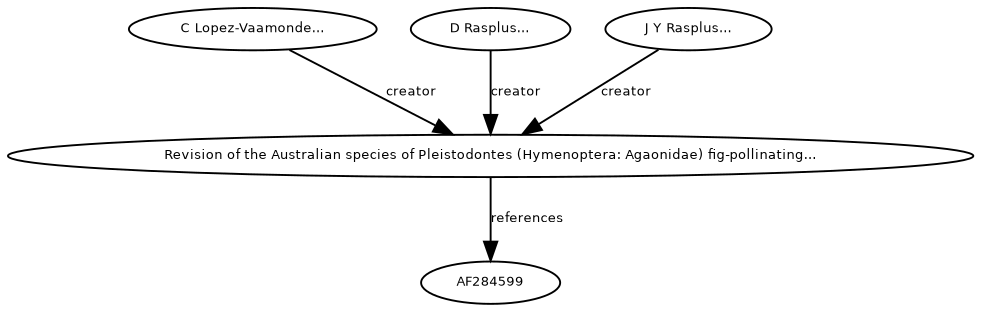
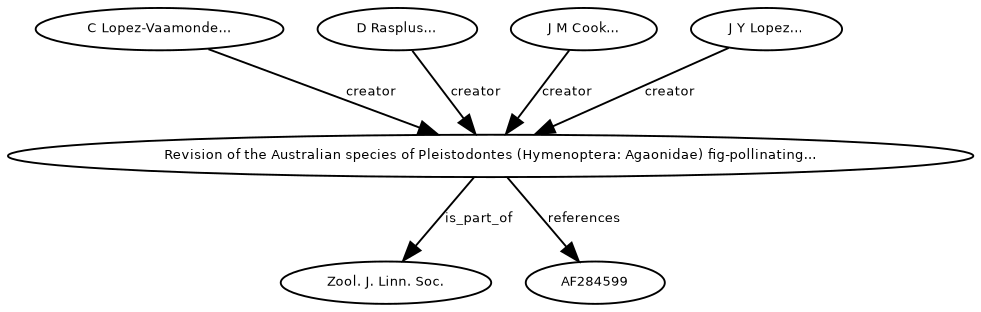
node "J M Cook...": added
node "J Y Rasplus...": label "J Y Rasplus..." -> "J Y Lopez..."
node "Zool. J. Linn. Soc.": added
